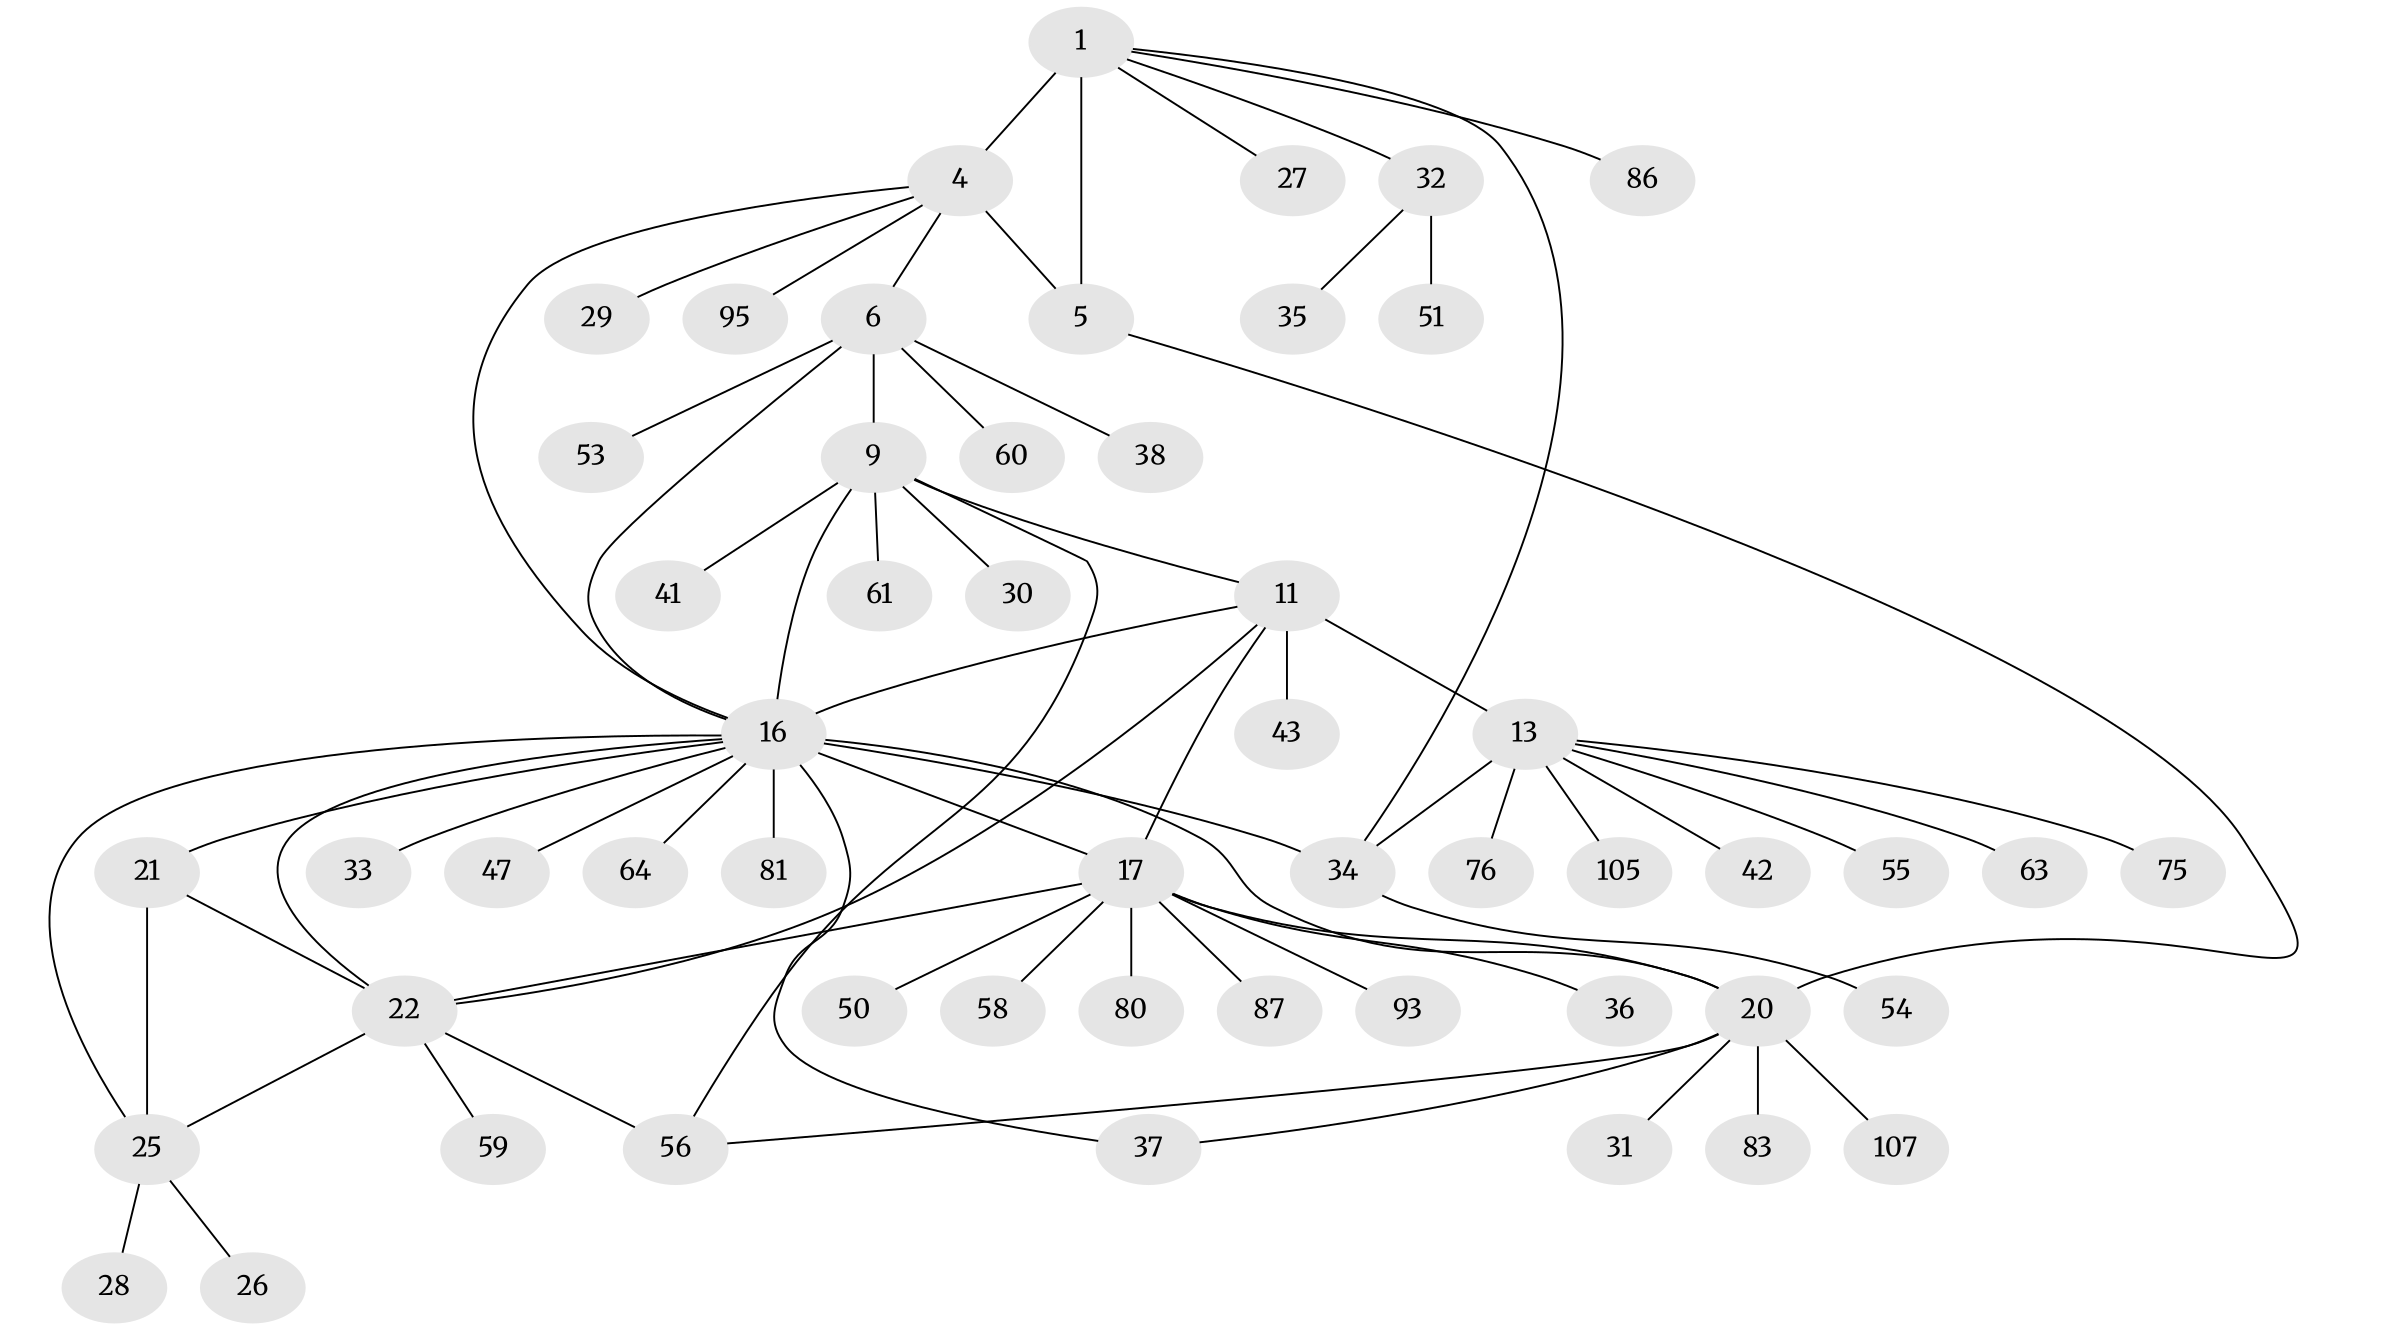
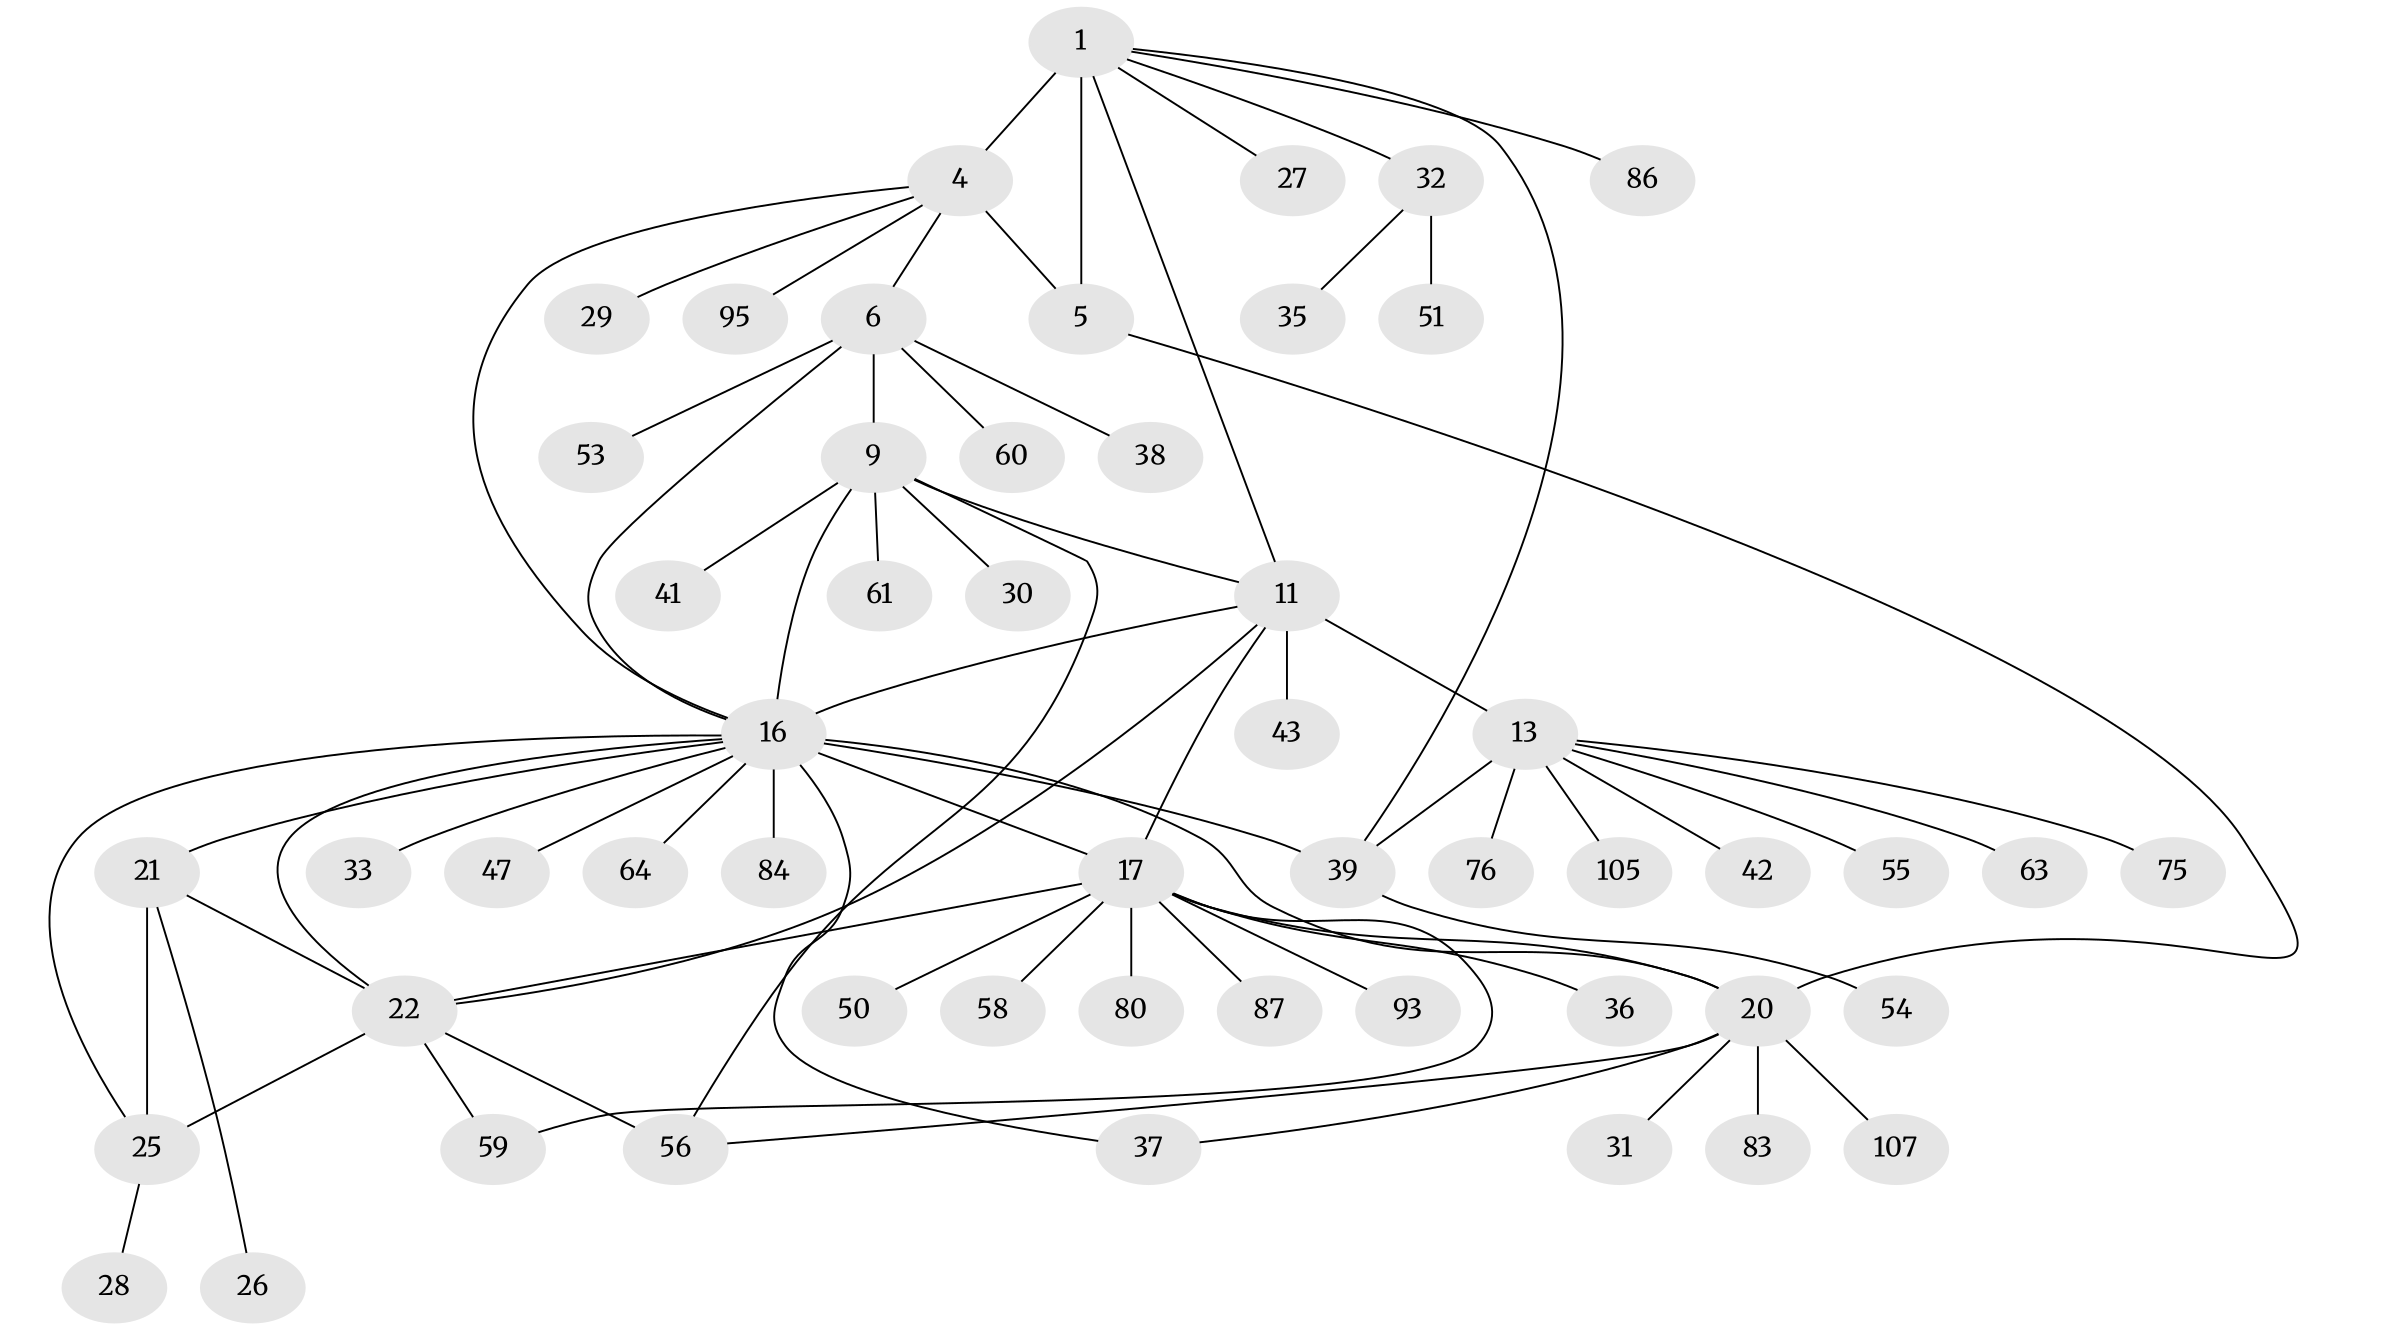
edge "1" -- "11": added
node "81": label "81" -> "84"
node "34": label "34" -> "39"
edge "17" -- "59": added
edge "25" -- "26": now "21" -- "26"
